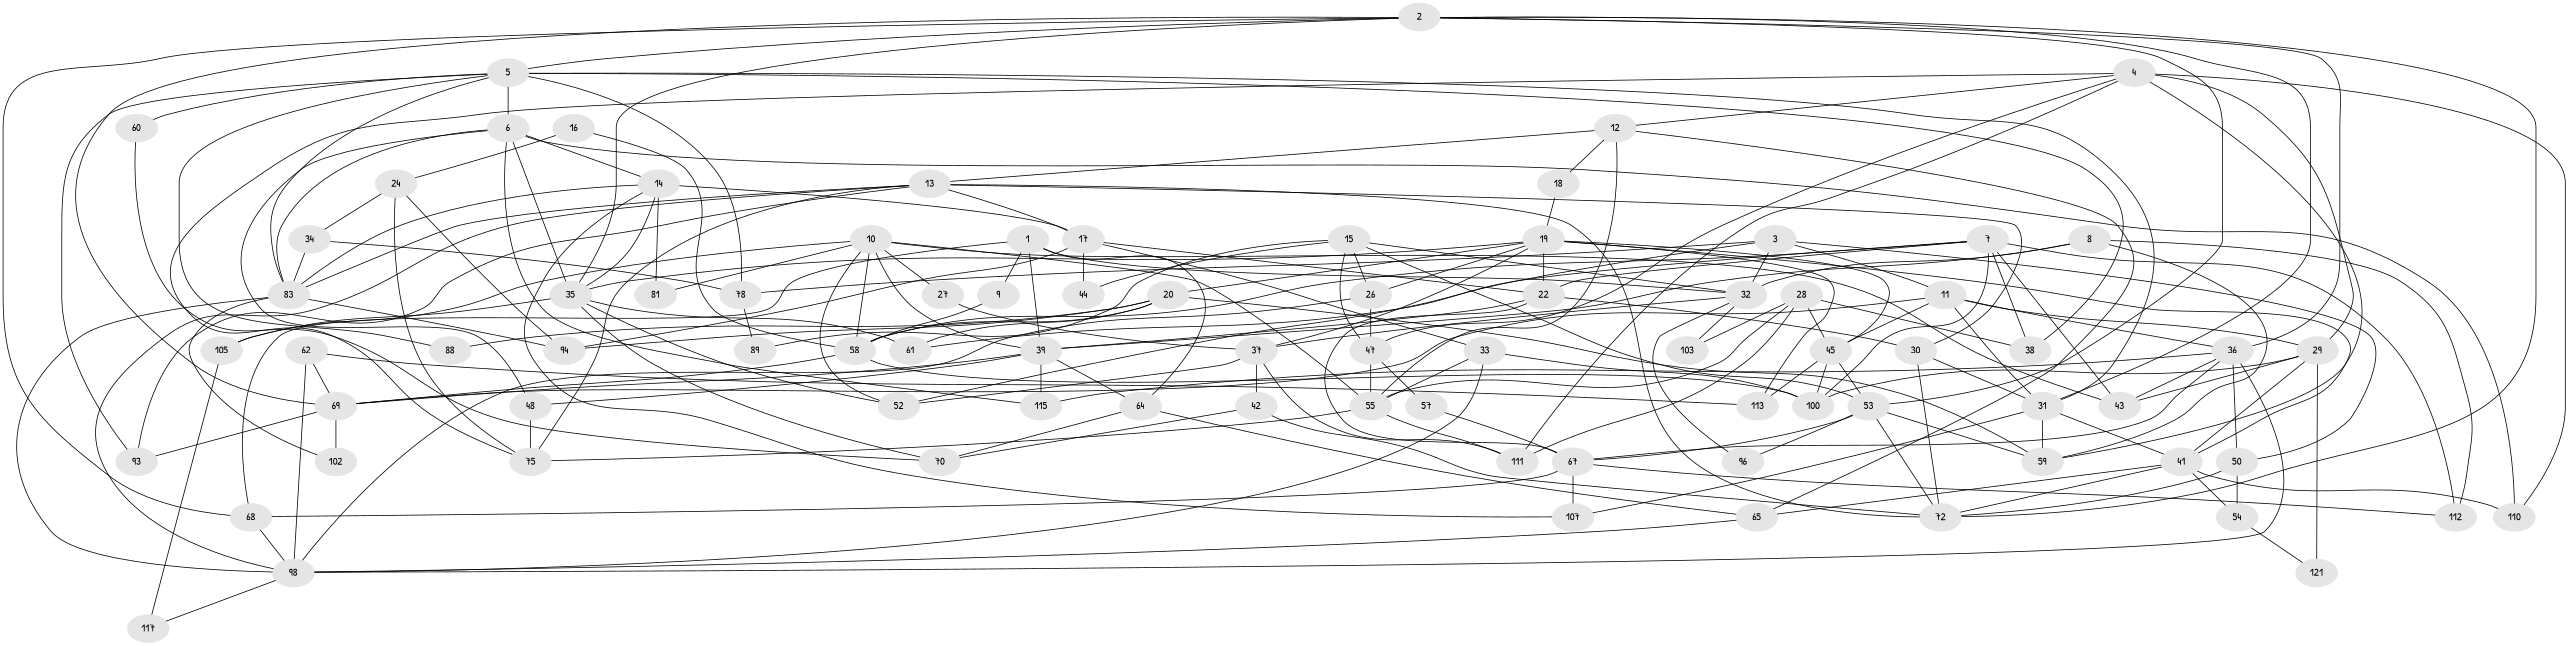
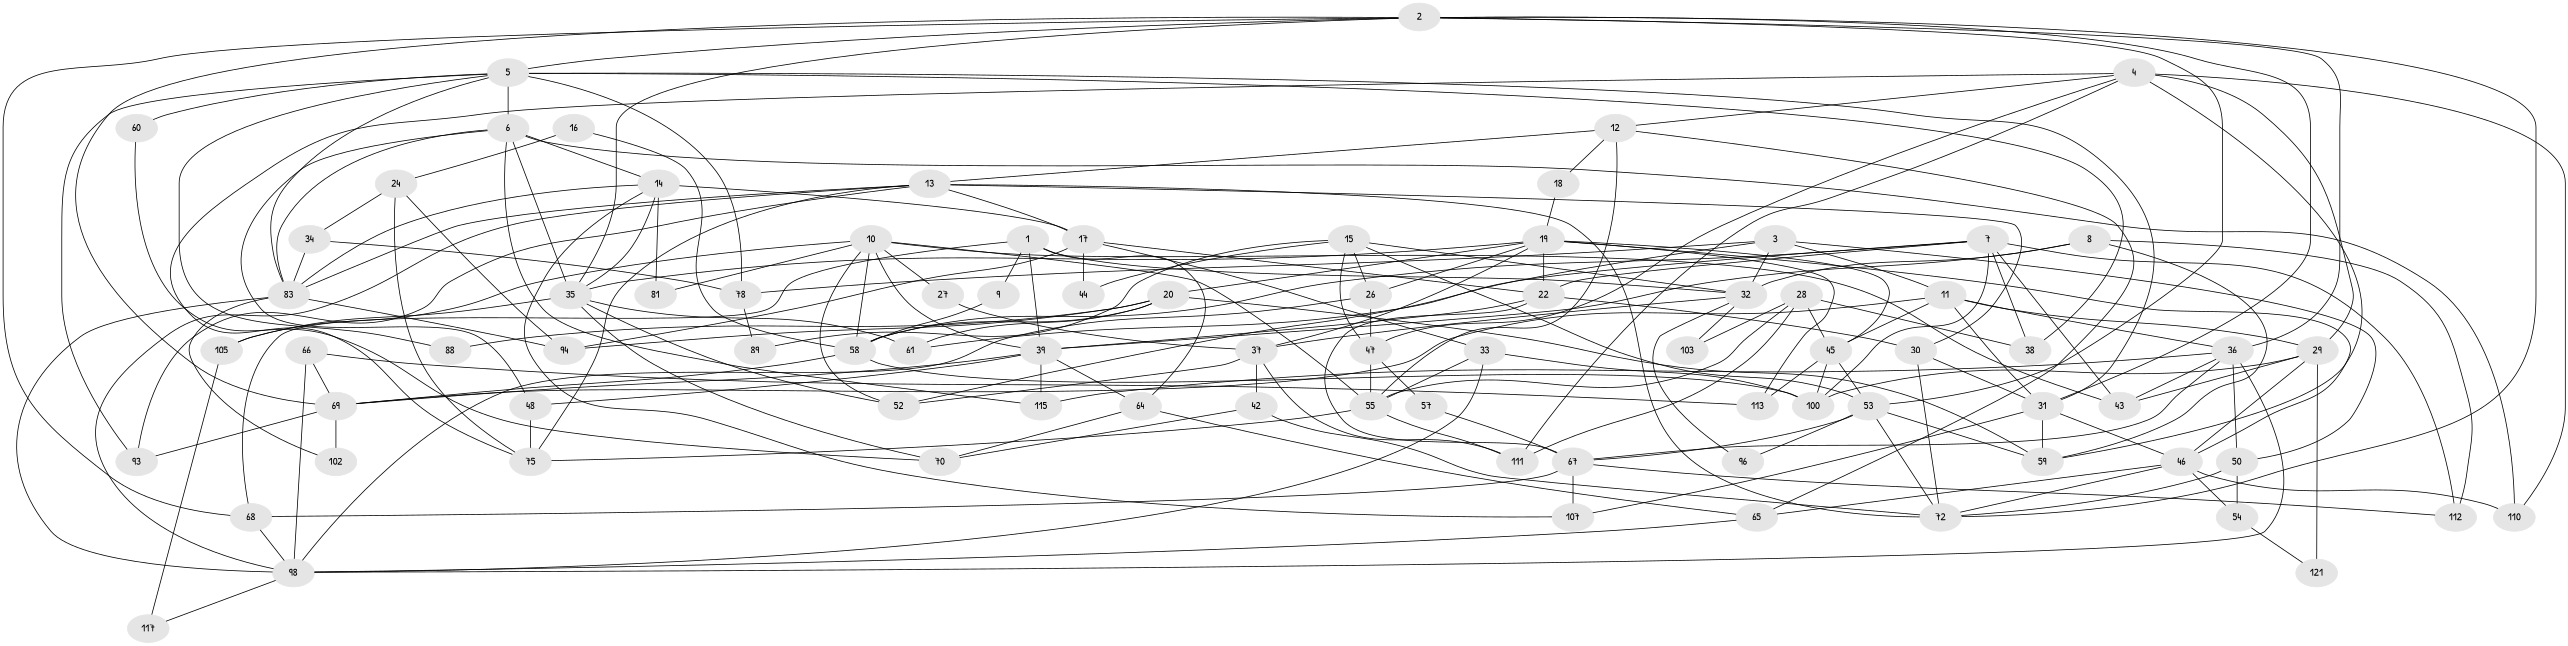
node "62": label "62" -> "66"
node "41": label "41" -> "46"
